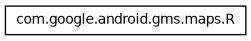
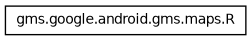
node "com.google.android.gms.maps.R": label "com.google.android.gms.maps.R" -> "gms.google.android.gms.maps.R"
